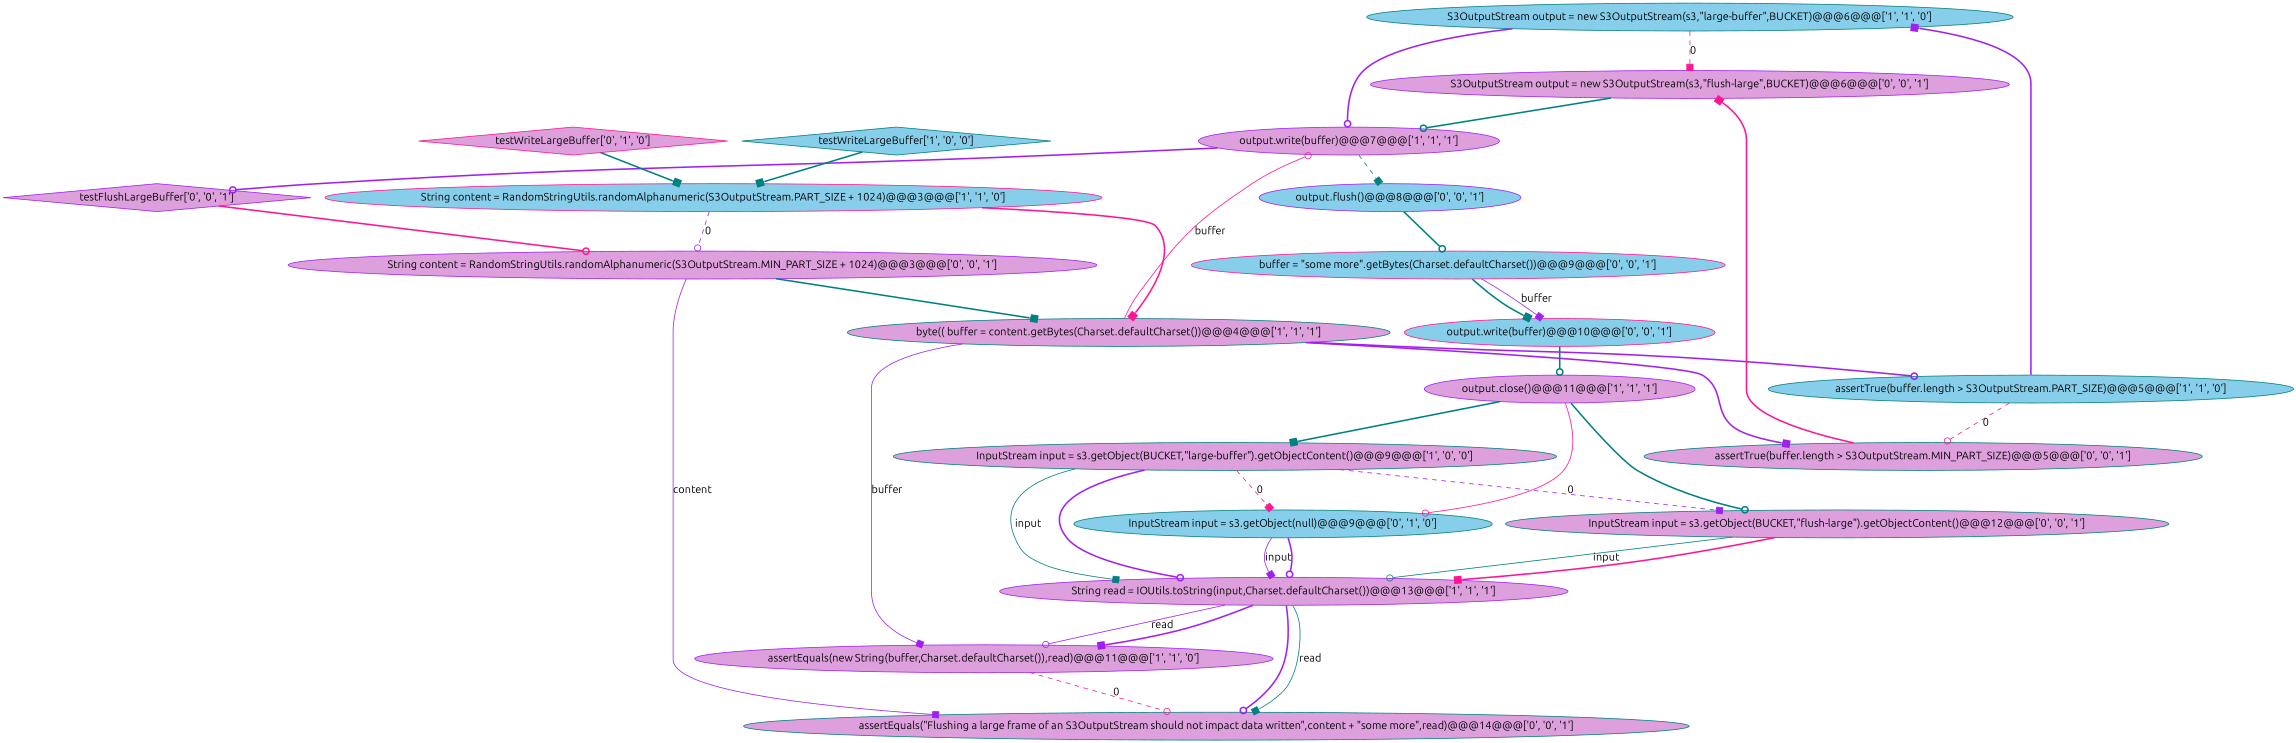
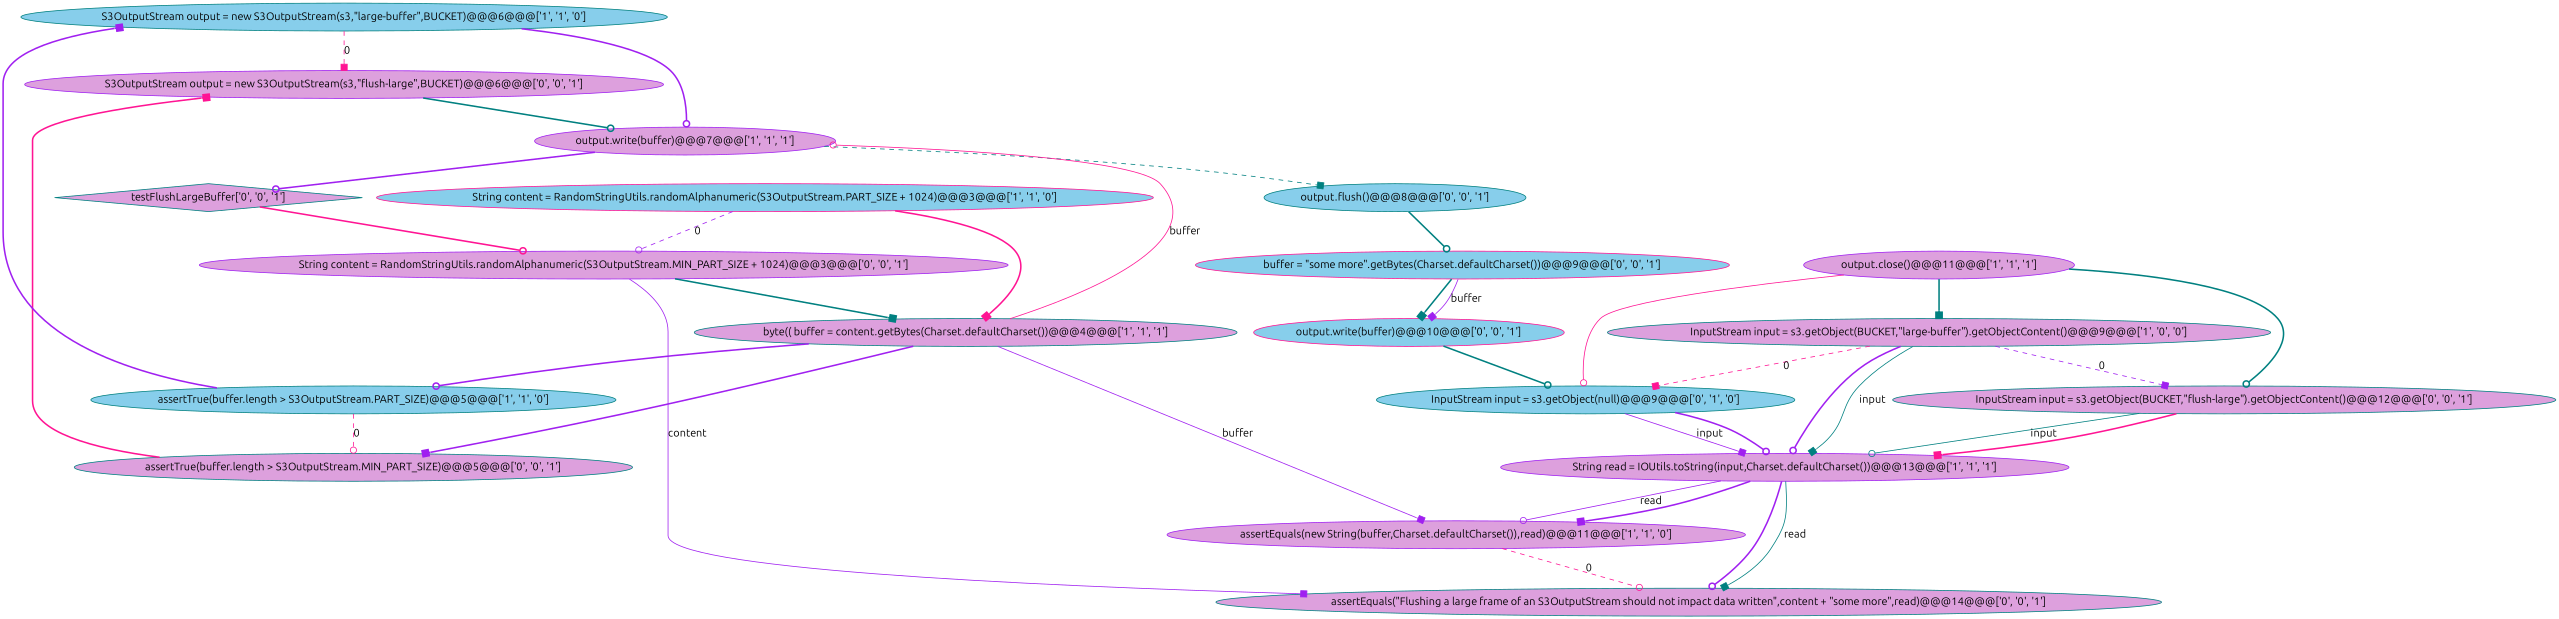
node "testWriteLargeBuffer['0', '1', '0']": removed
node "testWriteLargeBuffer['1', '0', '0']": removed
node "testFlushLargeBuffer['0', '0', '1']": color purple -> teal
node "output.flush()@@@8@@@['0', '0', '1']": color purple -> teal
edge "output.write(buffer)@@@10@@@['0', '0', '1']" -> "output.close()@@@11@@@['1', '1', '1']": now "output.write(buffer)@@@10@@@['0', '0', '1']" -> "InputStream input = s3.getObject(null)@@@9@@@['0', '1', '0']"
